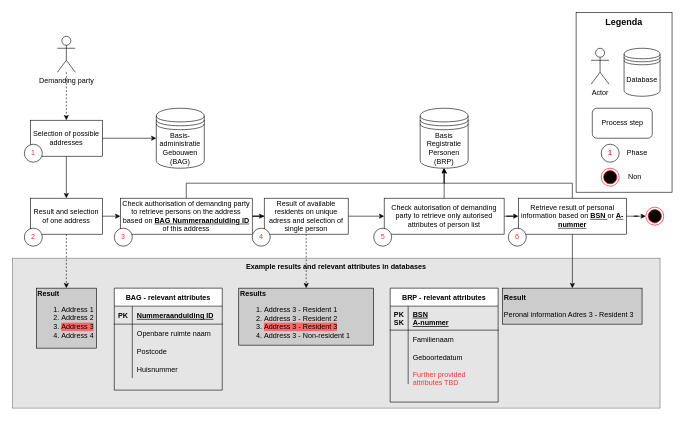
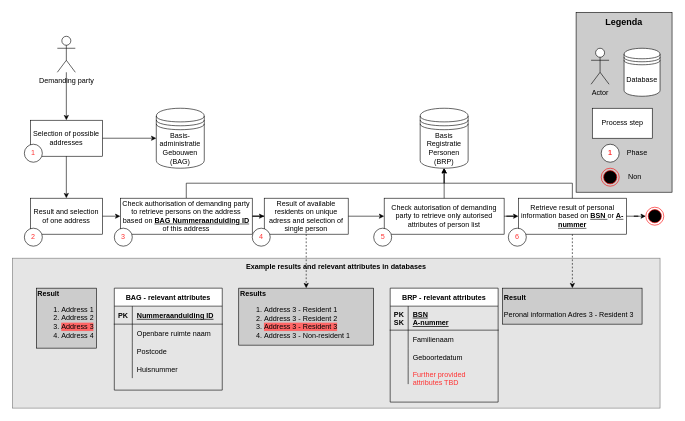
edge "Demanding party" -> "Selection of possible addresses": style dashed -> solid
node "Legenda": fillcolor #ffffff -> #cccccc
node "Process step": shape rounded rectangle -> rectangle
edge "Result and selection of one address" -> "Result Address 1 Address 2 Address 3 Address 4": removed
edge "Retrieve result of personal information based on BSN or A-nummer" -> "Result Peronal information Adres 3 - Resident 3": style solid -> dashed
